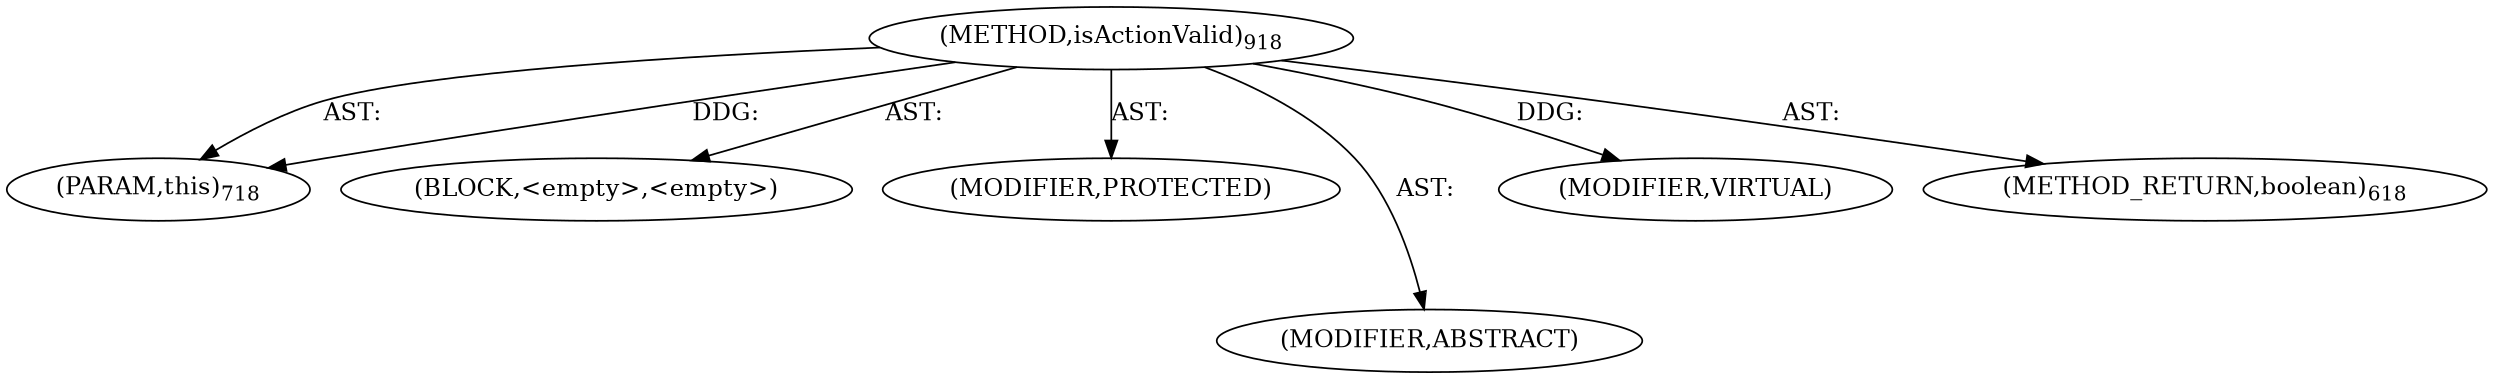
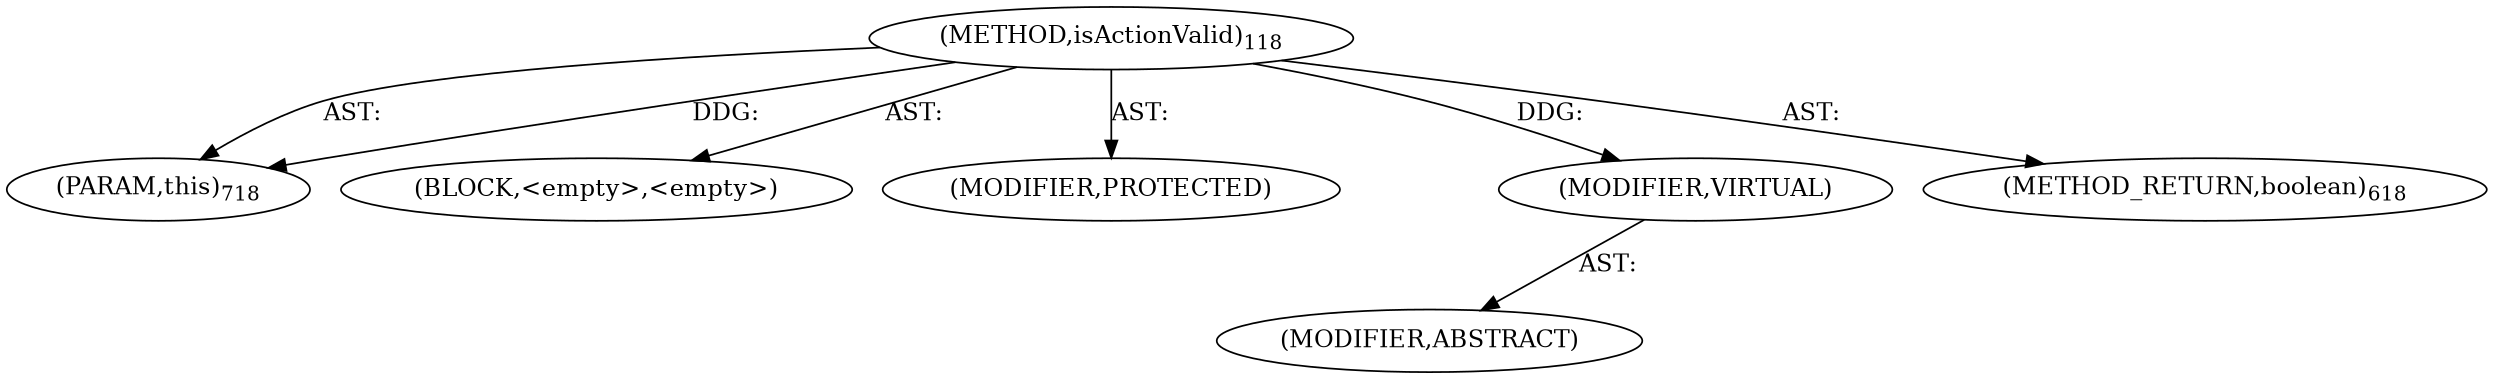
node "(METHOD,isActionValid)": text "918" -> "118"
edge "(METHOD,isActionValid)" -> "(MODIFIER,ABSTRACT)": now "(MODIFIER,VIRTUAL)" -> "(MODIFIER,ABSTRACT)"
